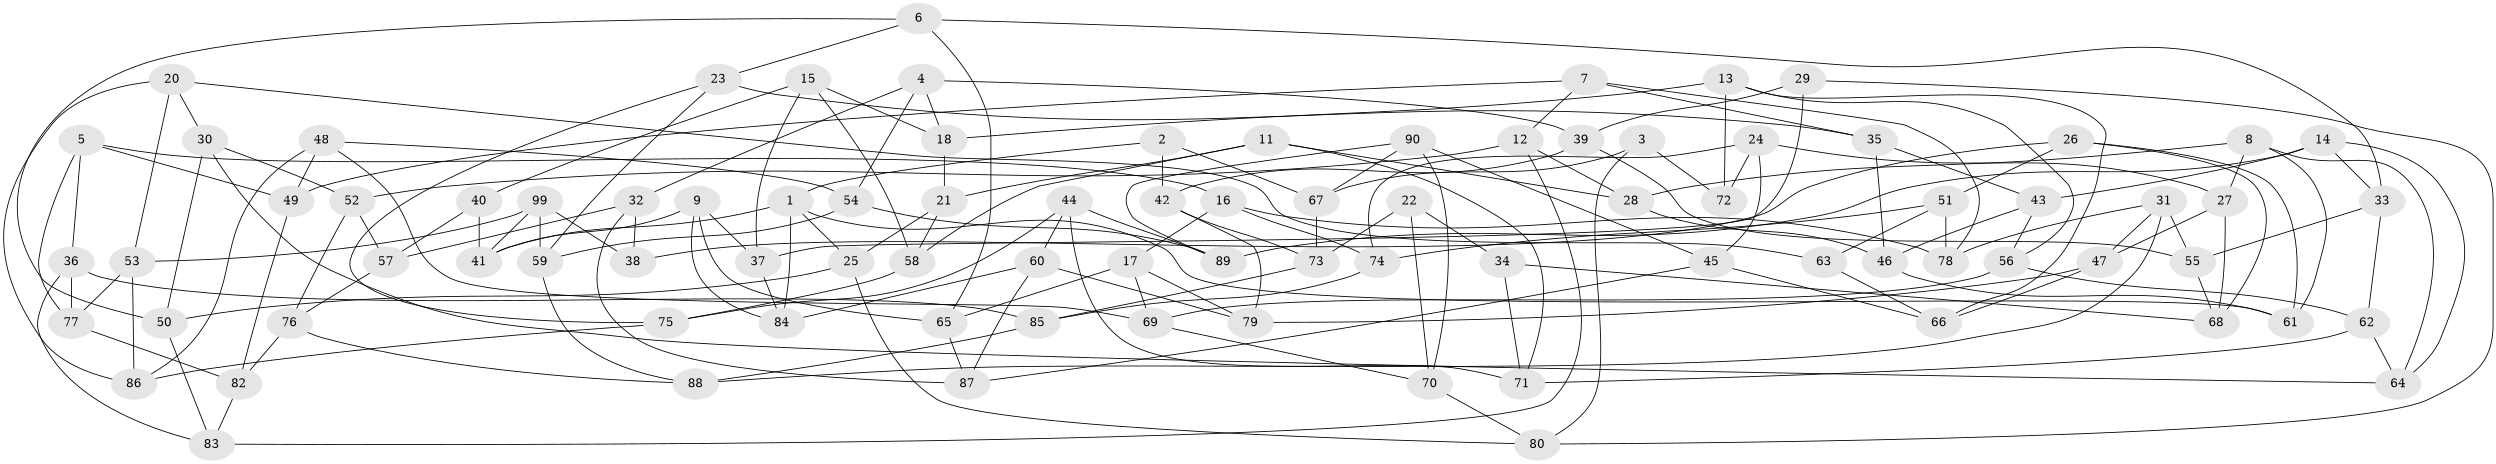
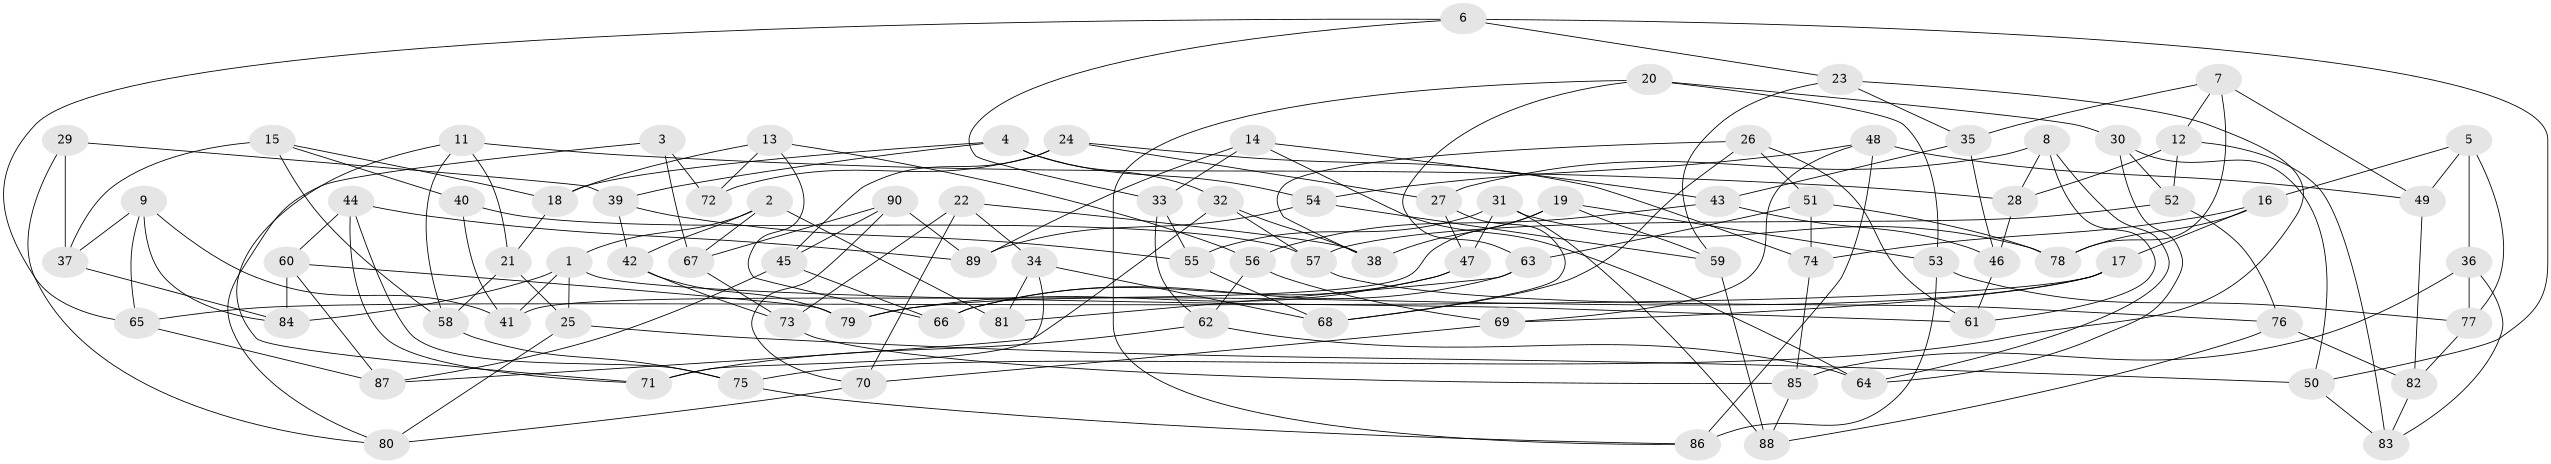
node "99": label "99" -> "19"
edge "22" -- "38": added
node "81": added
